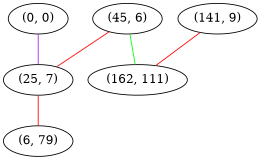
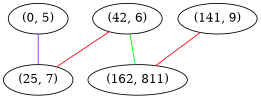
node "(0, 0)": label "(0, 0)" -> "(0, 5)"
node "(45, 6)": label "(45, 6)" -> "(42, 6)"
node "(162, 111)": label "(162, 111)" -> "(162, 811)"
node "(6, 79)": removed
